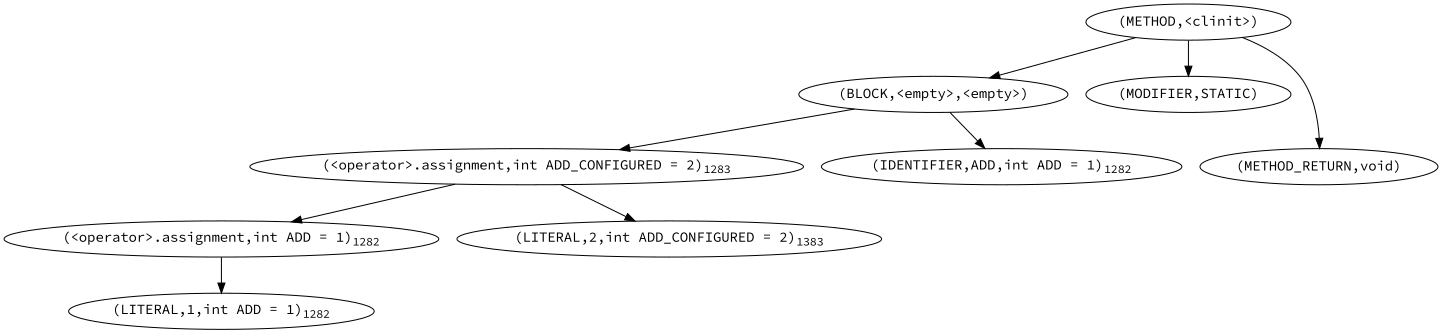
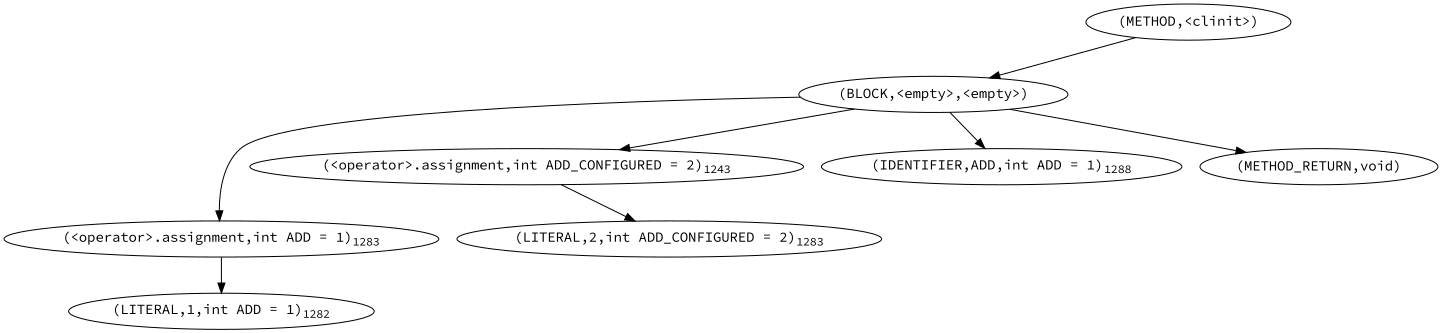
edge "(METHOD,<clinit>)" -> "(METHOD_RETURN,void)": now "(BLOCK,<empty>,<empty>)" -> "(METHOD_RETURN,void)"
node "(MODIFIER,STATIC)": removed
node "(<operator>.assignment,int ADD_CONFIGURED = 2)": text "1283" -> "1243"
node "(IDENTIFIER,ADD,int ADD = 1)": text "1282" -> "1288"
edge "(<operator>.assignment,int ADD_CONFIGURED = 2)" -> "(<operator>.assignment,int ADD = 1)": now "(BLOCK,<empty>,<empty>)" -> "(<operator>.assignment,int ADD = 1)"
node "(<operator>.assignment,int ADD = 1)": text "1282" -> "1283"
node "(LITERAL,2,int ADD_CONFIGURED = 2)": text "1383" -> "1283"
